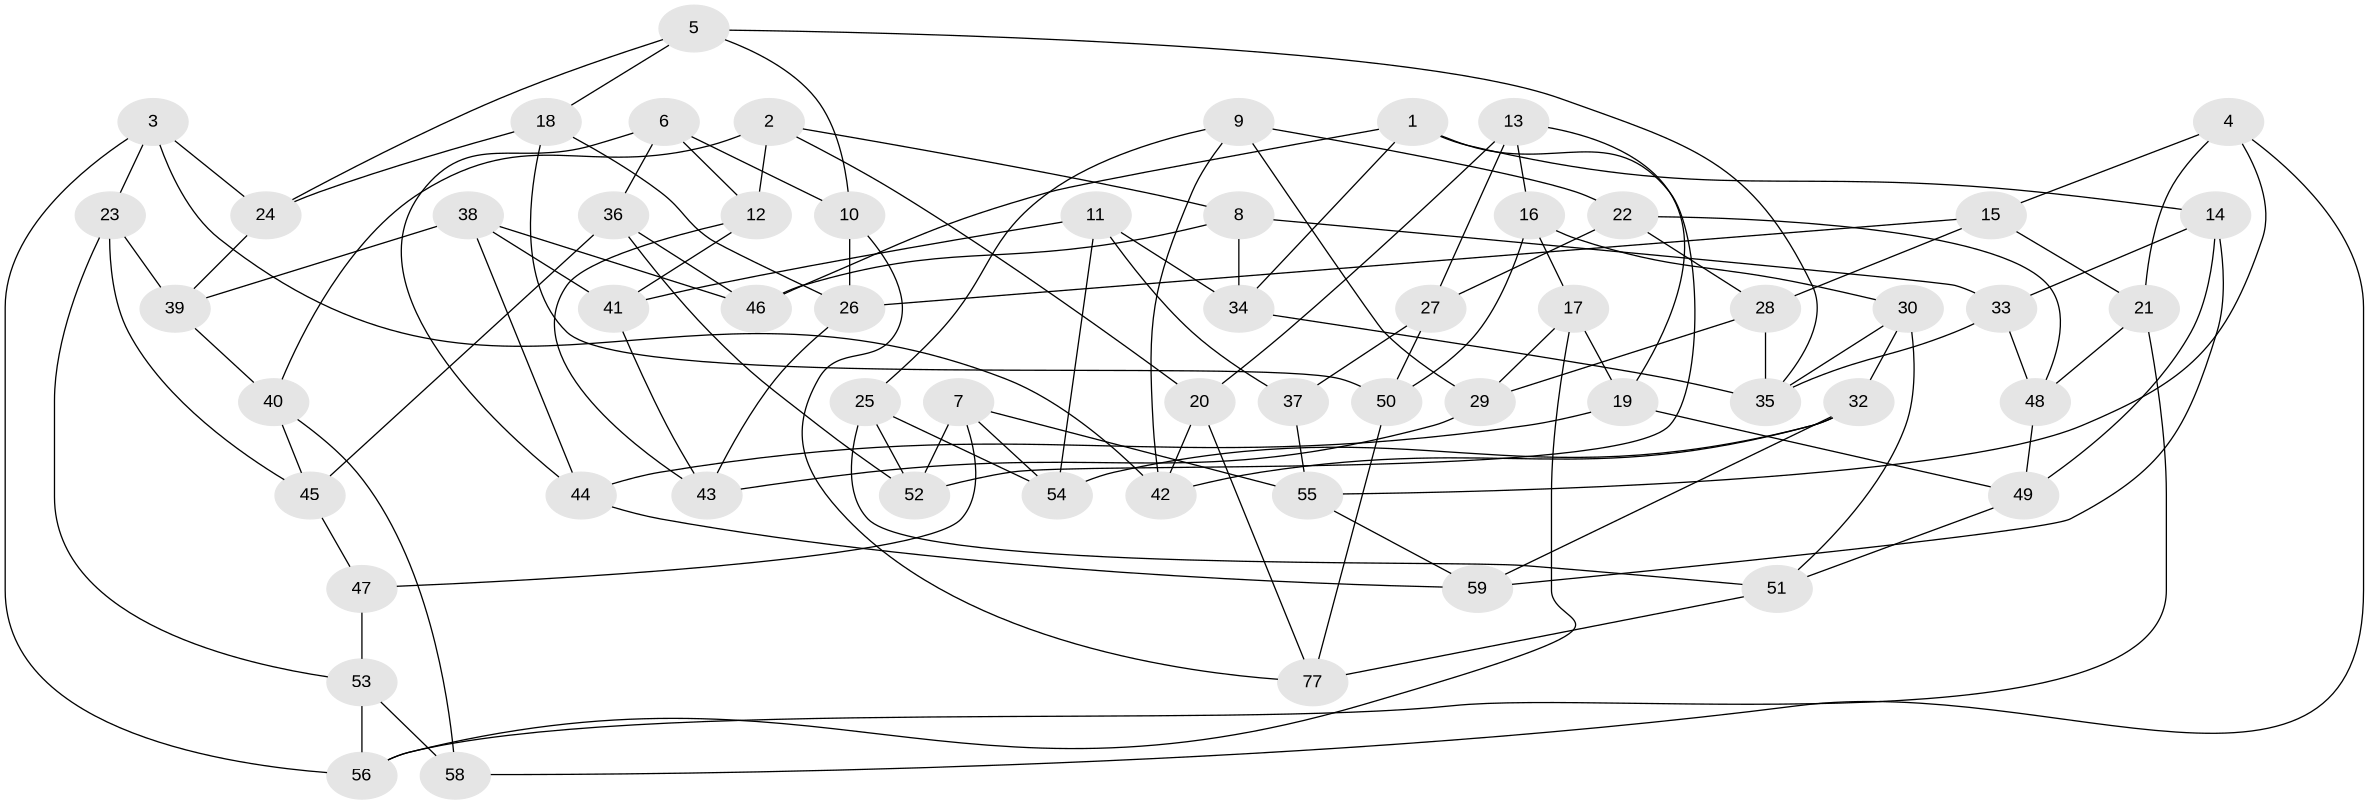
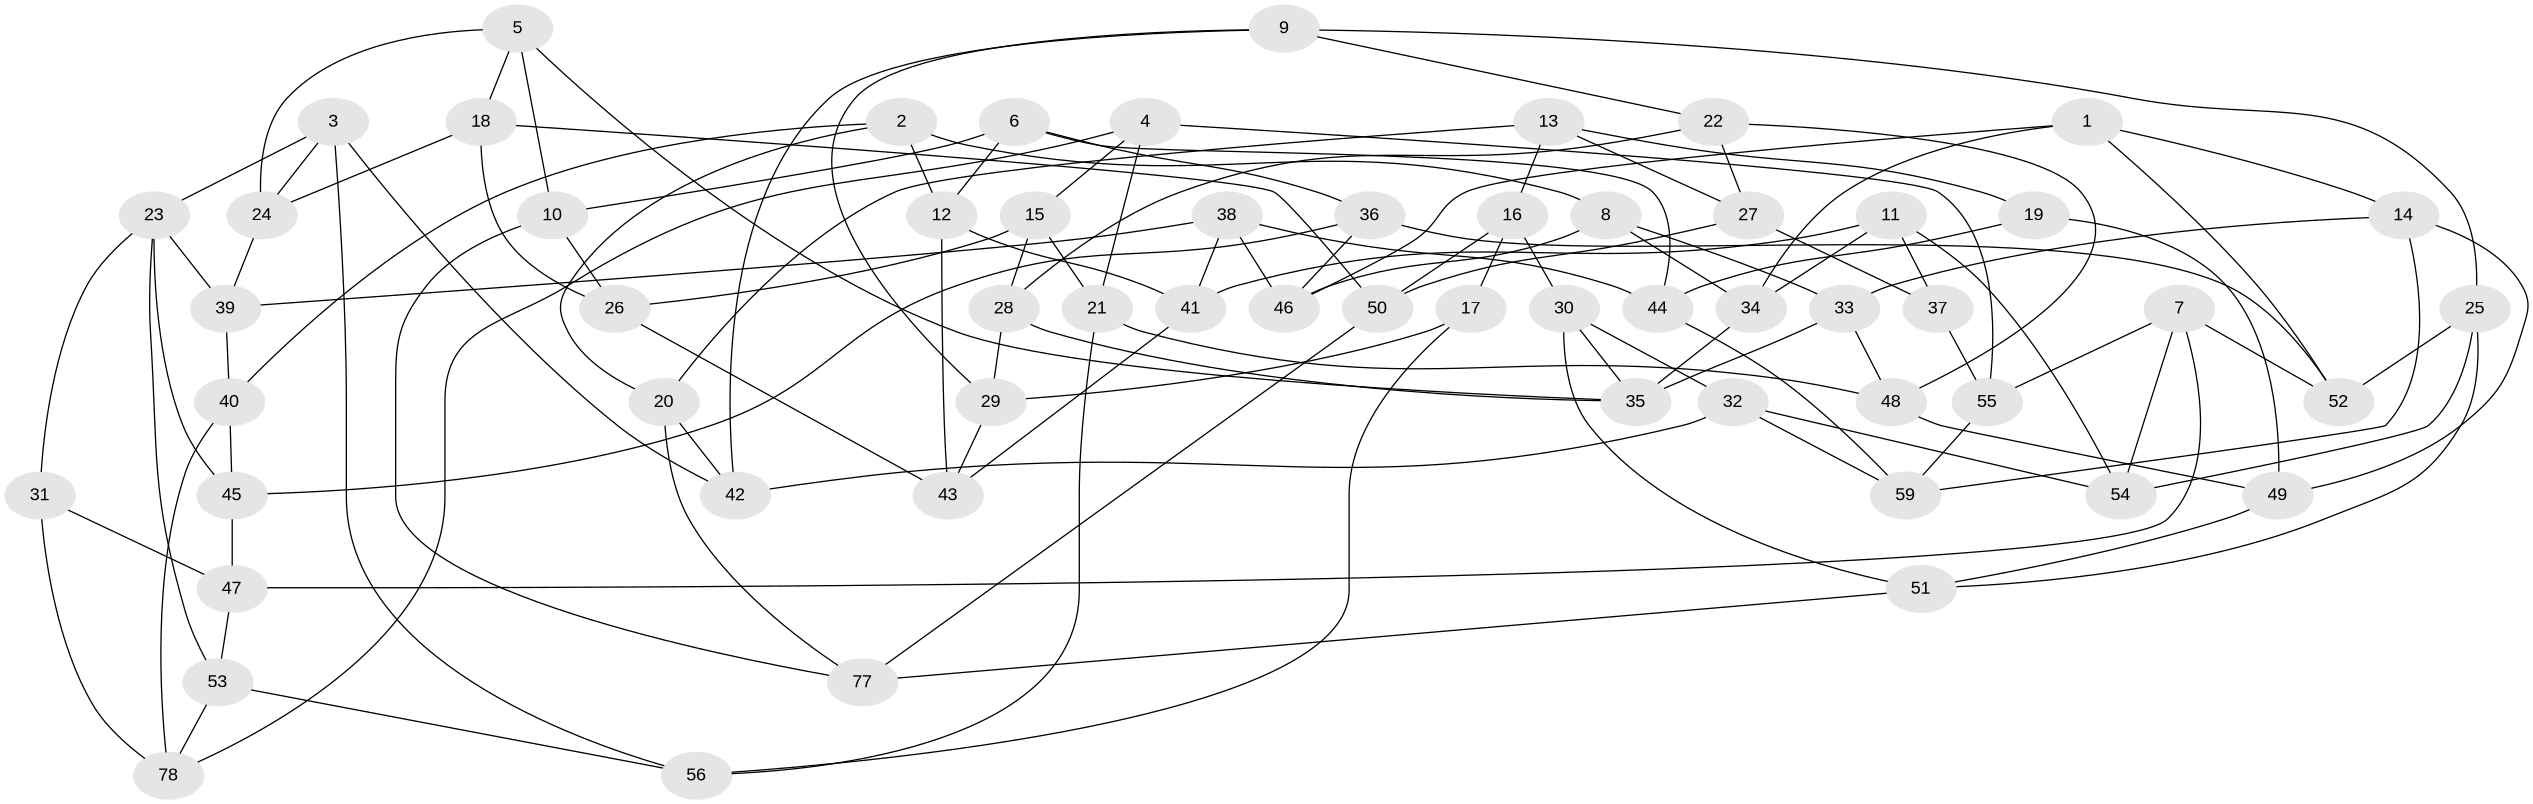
edge "17" -- "19": removed
node "31": added
node "58": label "58" -> "78"
